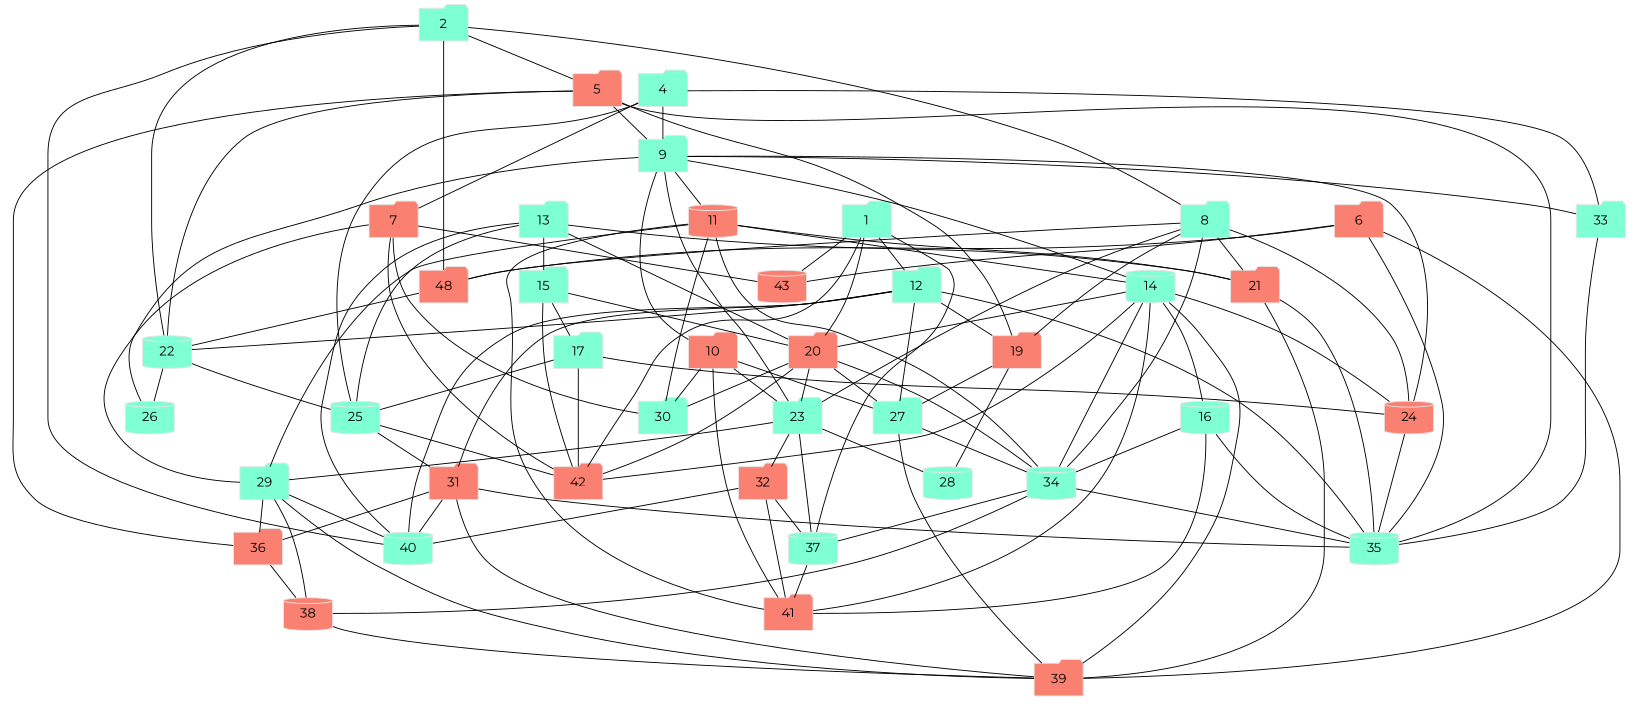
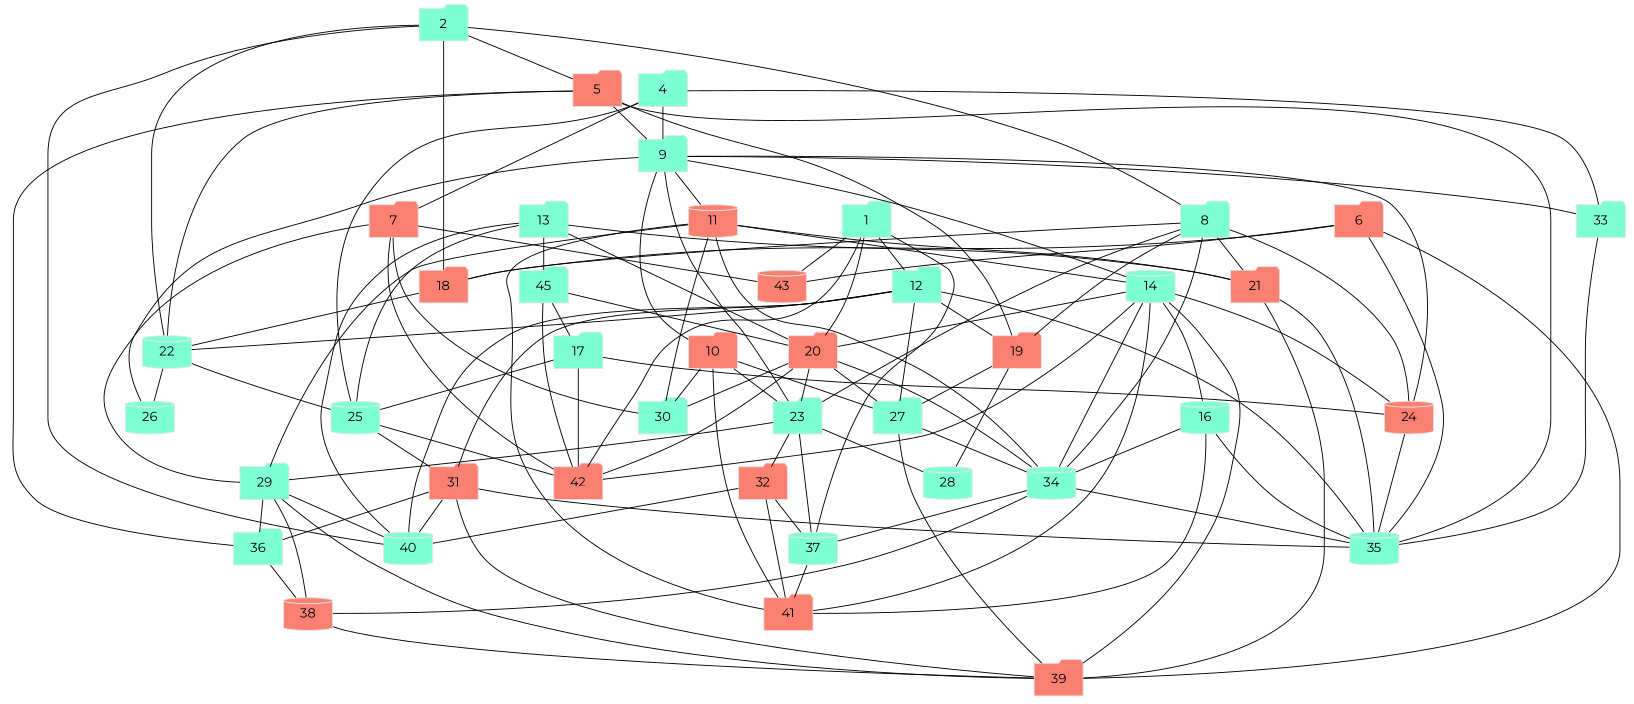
node "48": label "48" -> "18"
node "15": label "15" -> "45"
node "36": fillcolor salmon -> aquamarine
